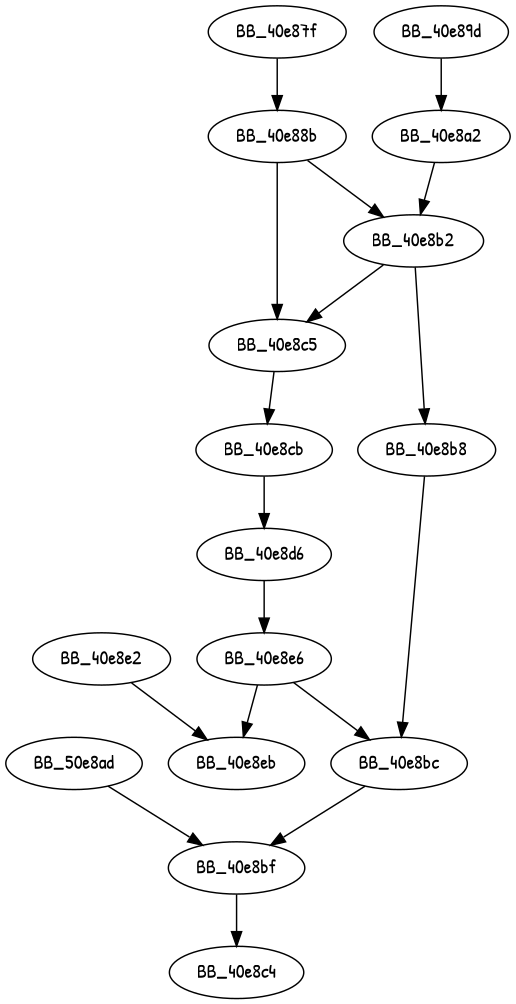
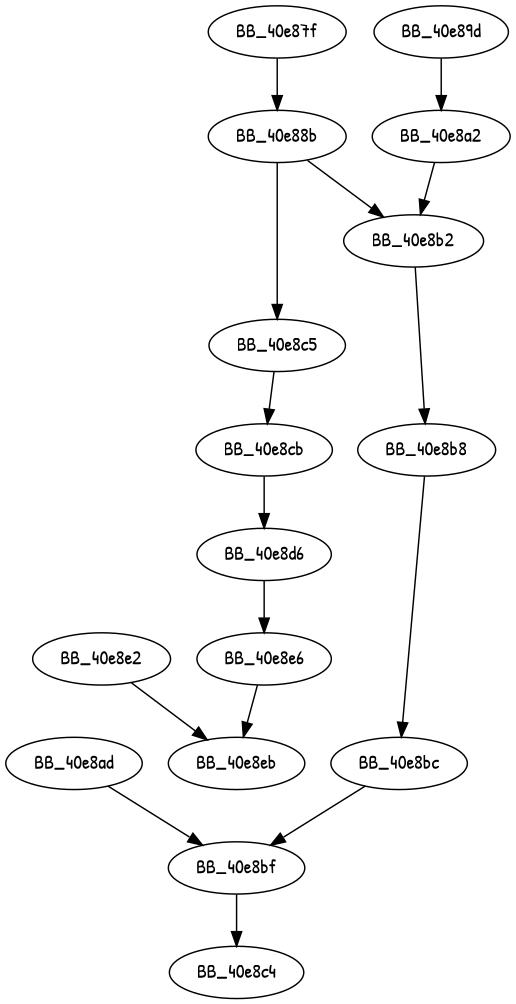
edge "BB_40e8b2" -> "BB_40e8c5": removed
edge "BB_40e8e6" -> "BB_40e8bc": removed
node "BB_50e8ad": label "BB_50e8ad" -> "BB_40e8ad"
